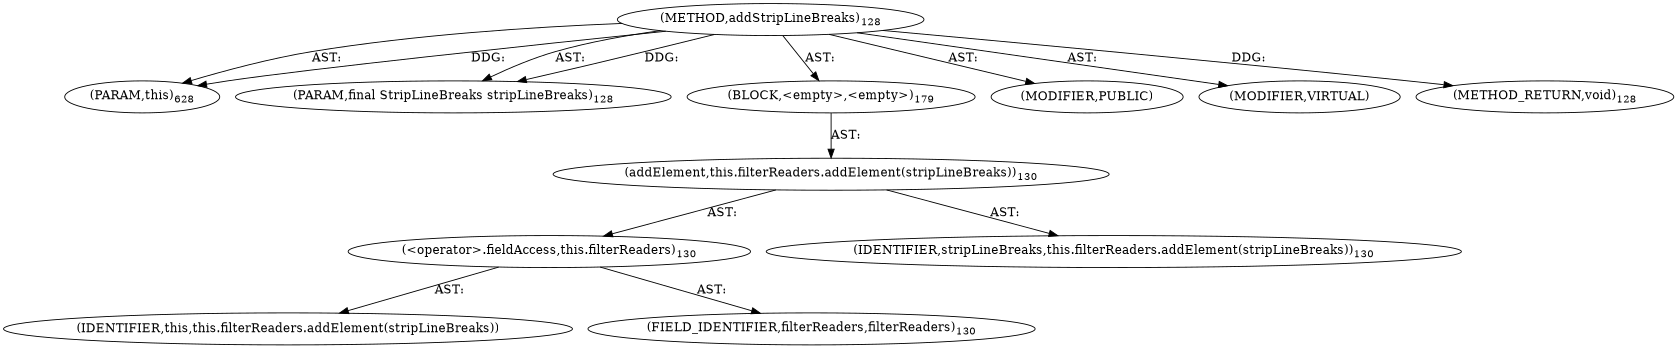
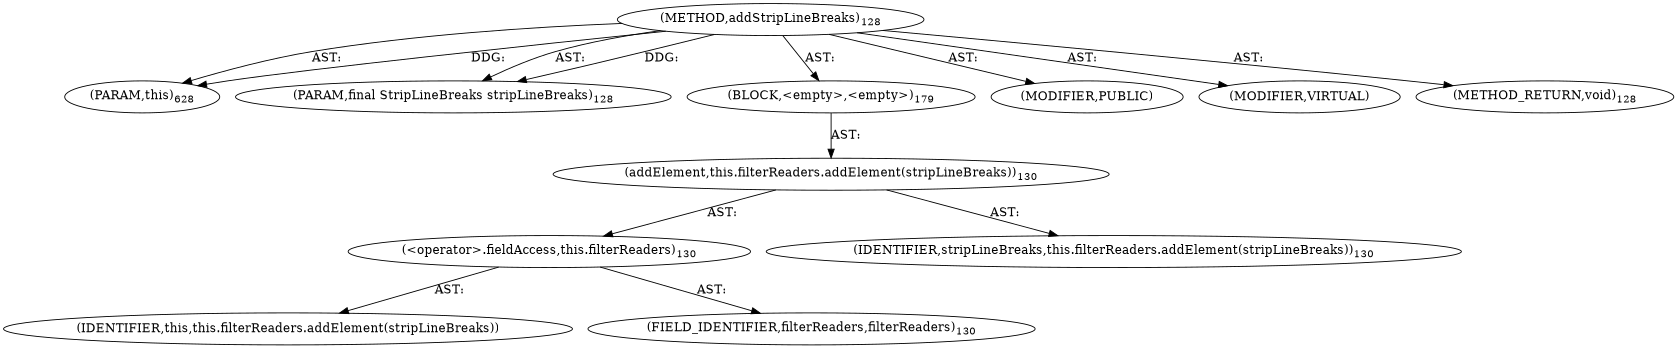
edge "(METHOD,addStripLineBreaks)" -> "(METHOD_RETURN,void)": label "DDG: " -> "AST: "
